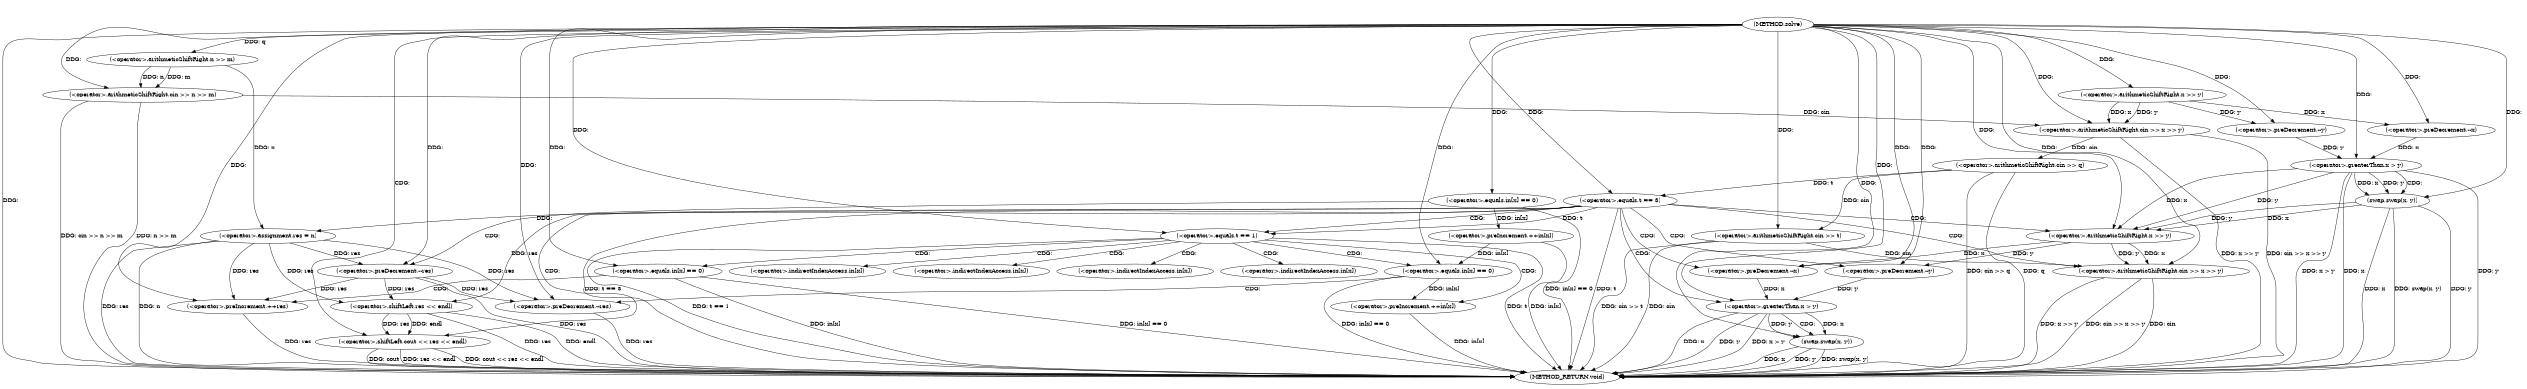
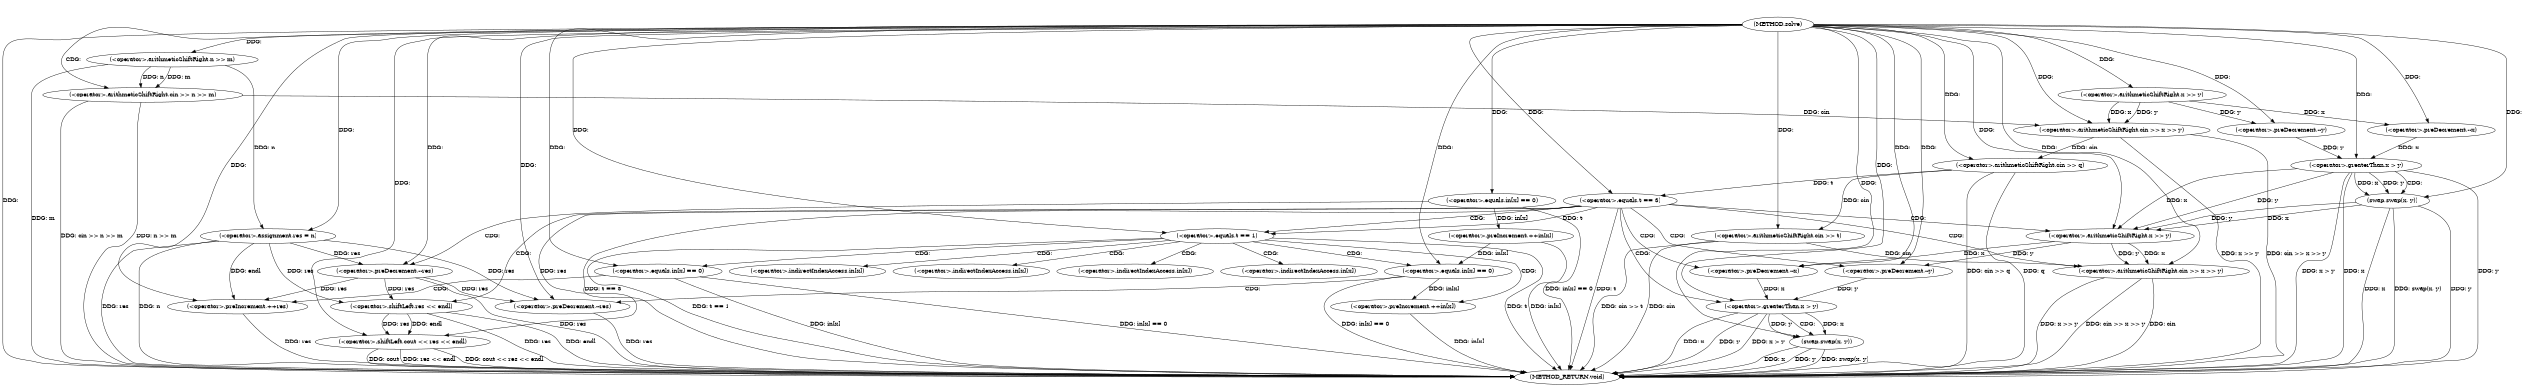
edge "(METHOD,solve)" -> "(<operator>.arithmeticShiftRight,n >> m)": label "DDG: q" -> "DDG: "
edge "(METHOD,solve)" -> "(<operator>.arithmeticShiftRight,cin >> q)": added, label "DDG:"
edge "(METHOD,solve)" -> "(<operator>.arithmeticShiftRight,cin >> n >> m)": label "DDG: " -> "CDG: "
edge "(<operator>.arithmeticShiftRight,n >> m)" -> "(<operator>.assignment,res = n)": label "DDG: x" -> "DDG: n"
edge "(METHOD,solve)" -> "(<operator>.shiftLeft,cout << res << endl)": label "CDG: " -> "DDG: "
edge "(<operator>.equals,t == 3)" -> "(<operator>.assignment,res = n)": now "(METHOD,solve)" -> "(<operator>.assignment,res = n)"
edge "(<operator>.equals,t == 3)" -> "(<operator>.shiftLeft,res << endl)": label "DDG: res" -> "CDG: "
edge "(<operator>.assignment,res = n)" -> "(<operator>.preIncrement,++res)": label "DDG: res" -> "DDG: endl"
edge "(<operator>.equals,t == 3)" -> "(<operator>.shiftLeft,cout << res << endl)": label "CDG: " -> "DDG: res"
edge "(<operator>.arithmeticShiftRight,n >> m)" -> "(METHOD_RETURN,void)": added, label "DDG: m"
